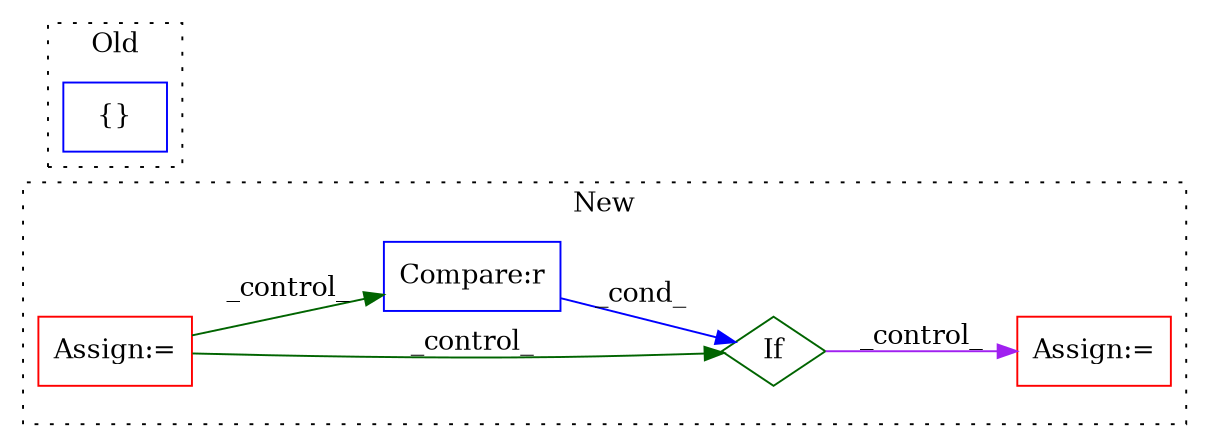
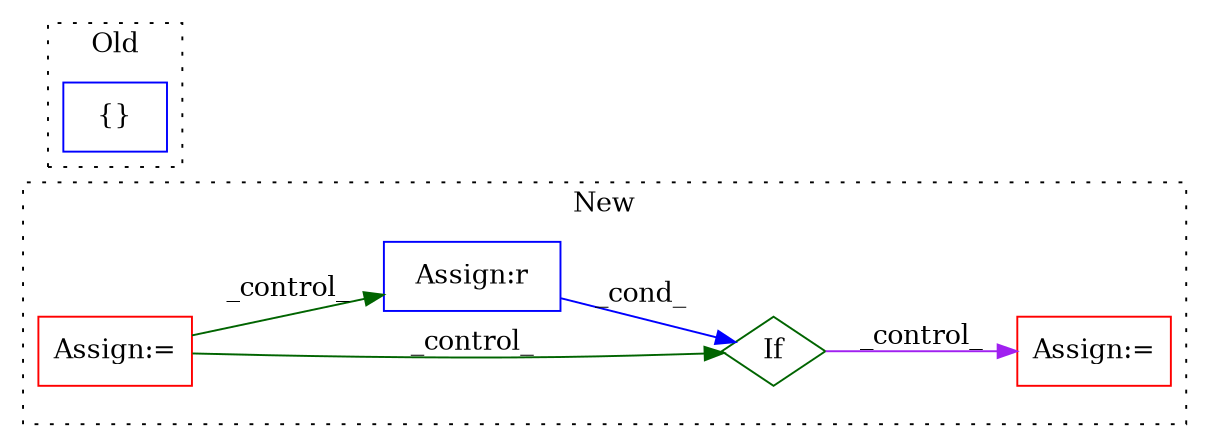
node "Compare:r": label "Compare:r" -> "Assign:r"
